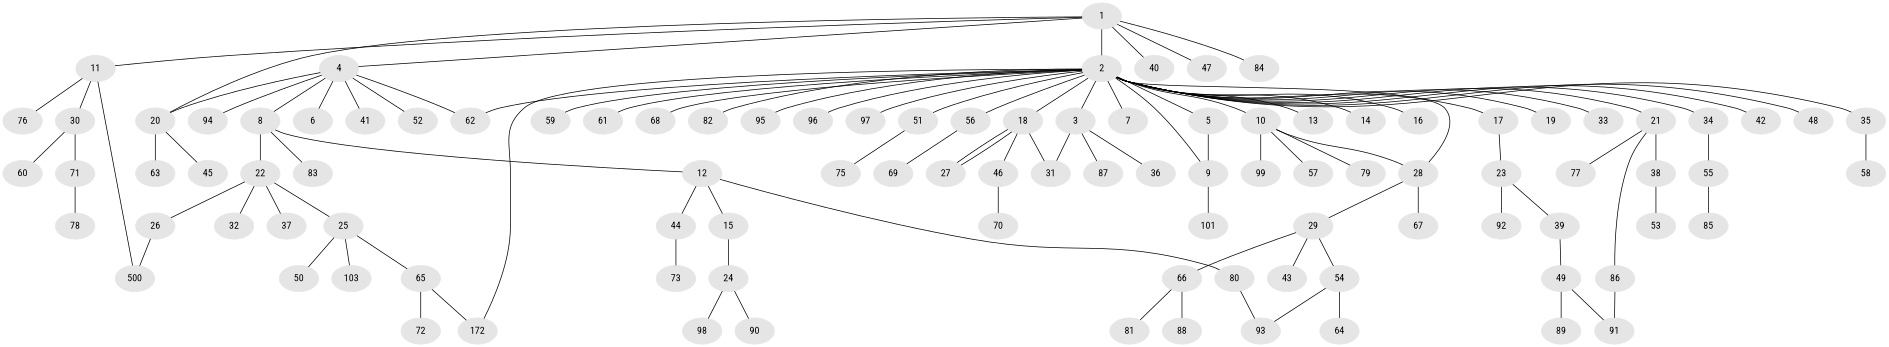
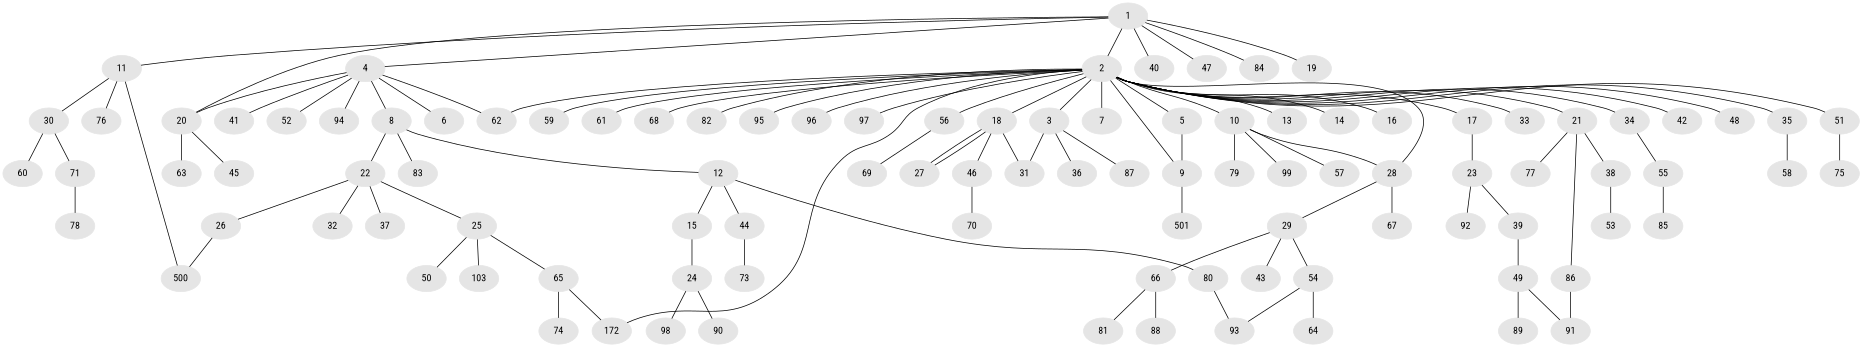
edge "2" -- "19": now "1" -- "19"
node "101": label "101" -> "501"
node "72": label "72" -> "74"
